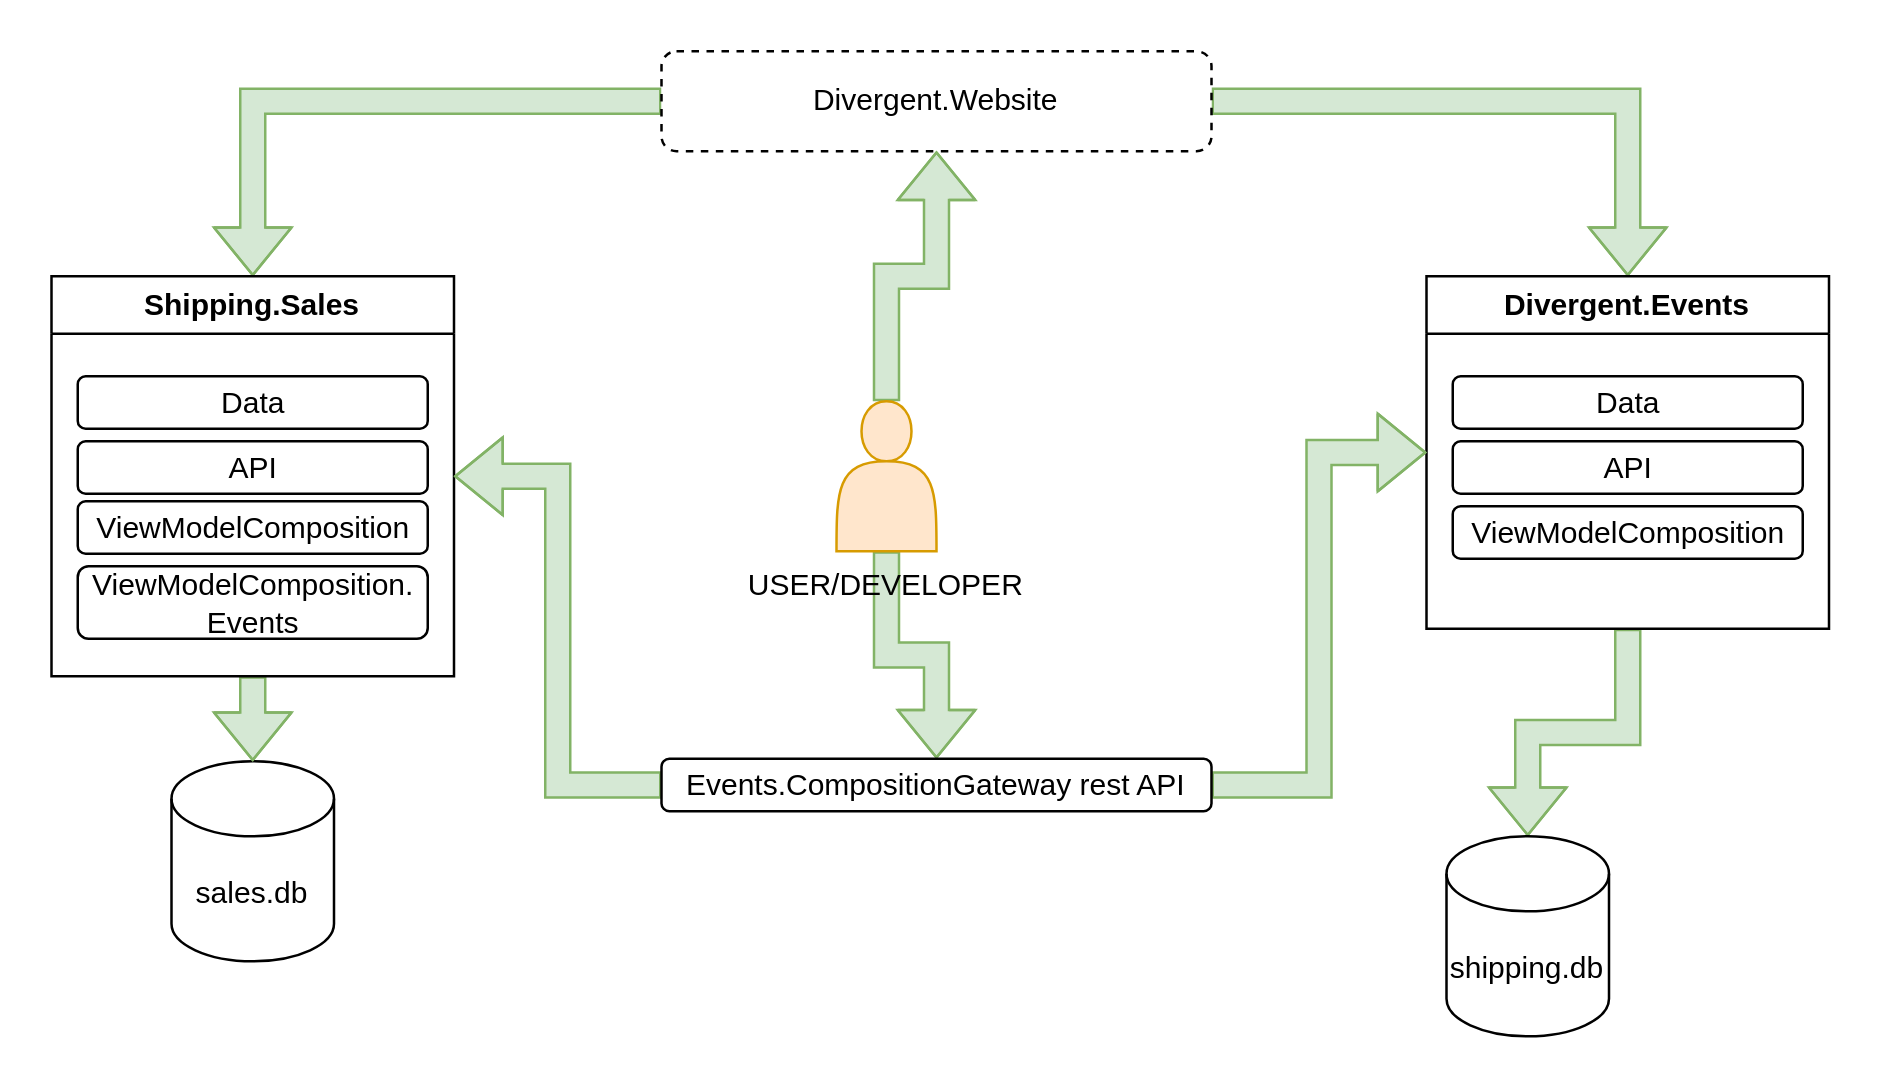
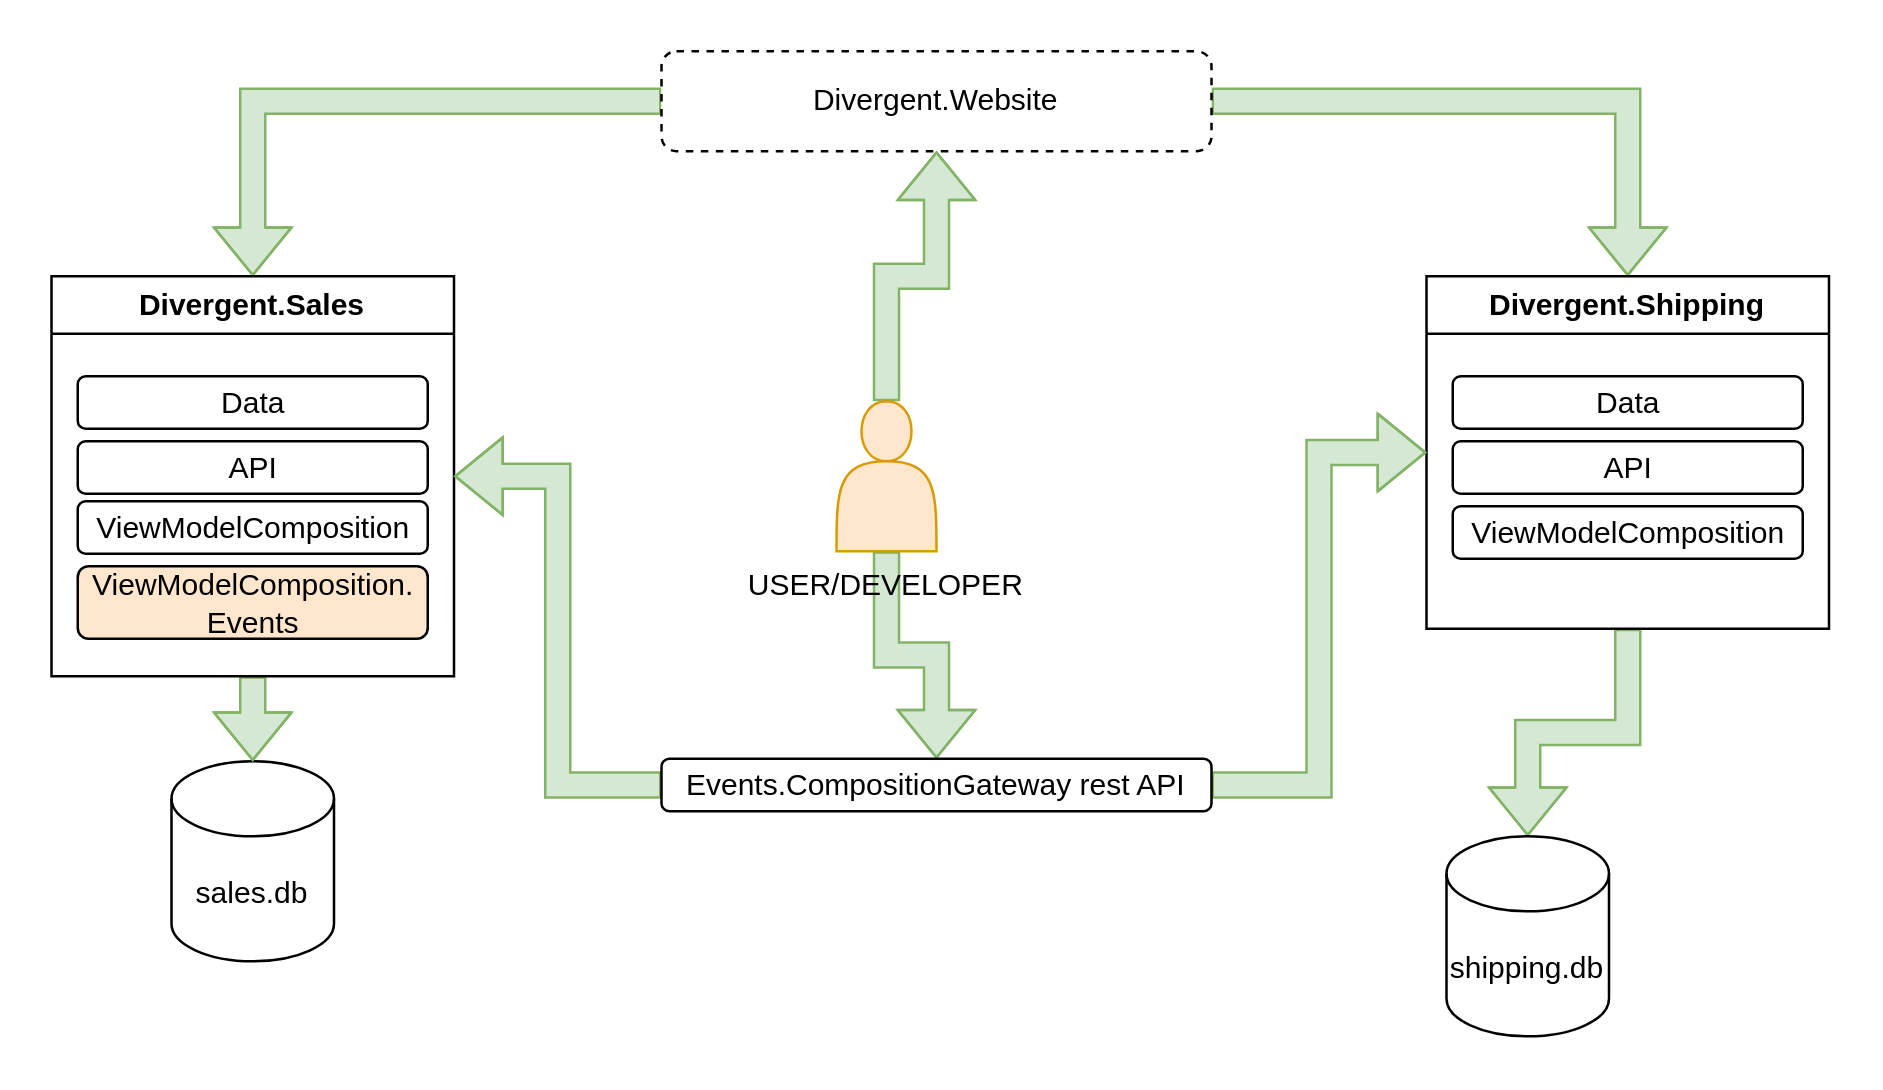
node "Shipping.Sales": label "Shipping.Sales" -> "Divergent.Sales"
node "Divergent.Events": label "Divergent.Events" -> "Divergent.Shipping"
node "ViewModelComposition. Events": fillcolor #ffffff -> #ffe6cc
